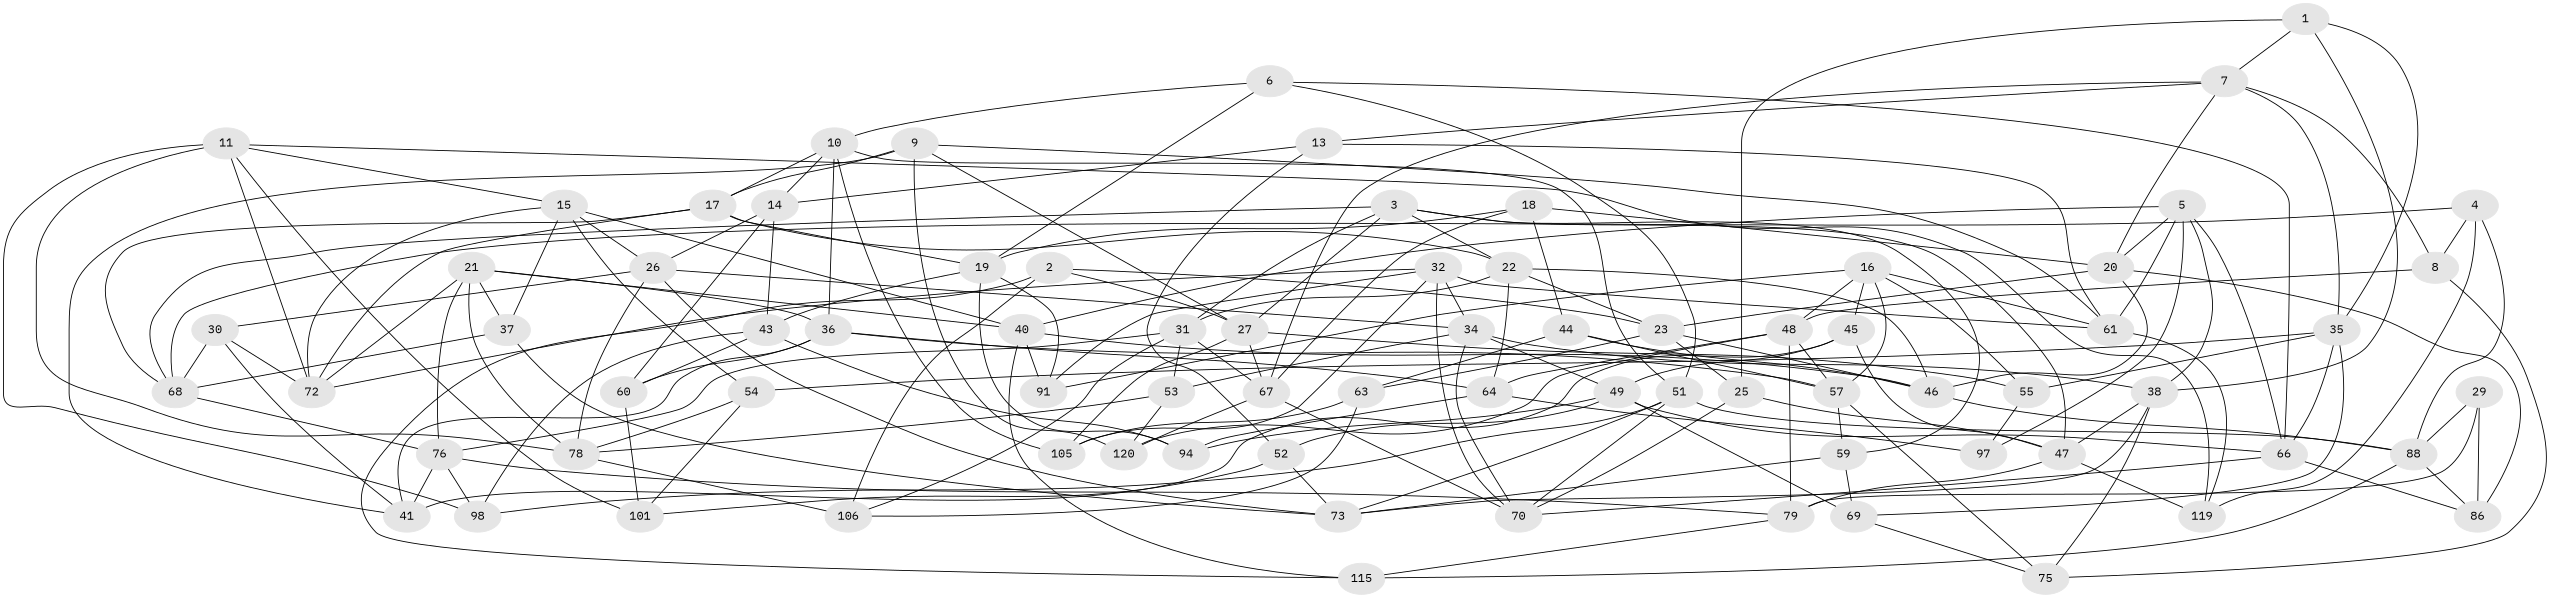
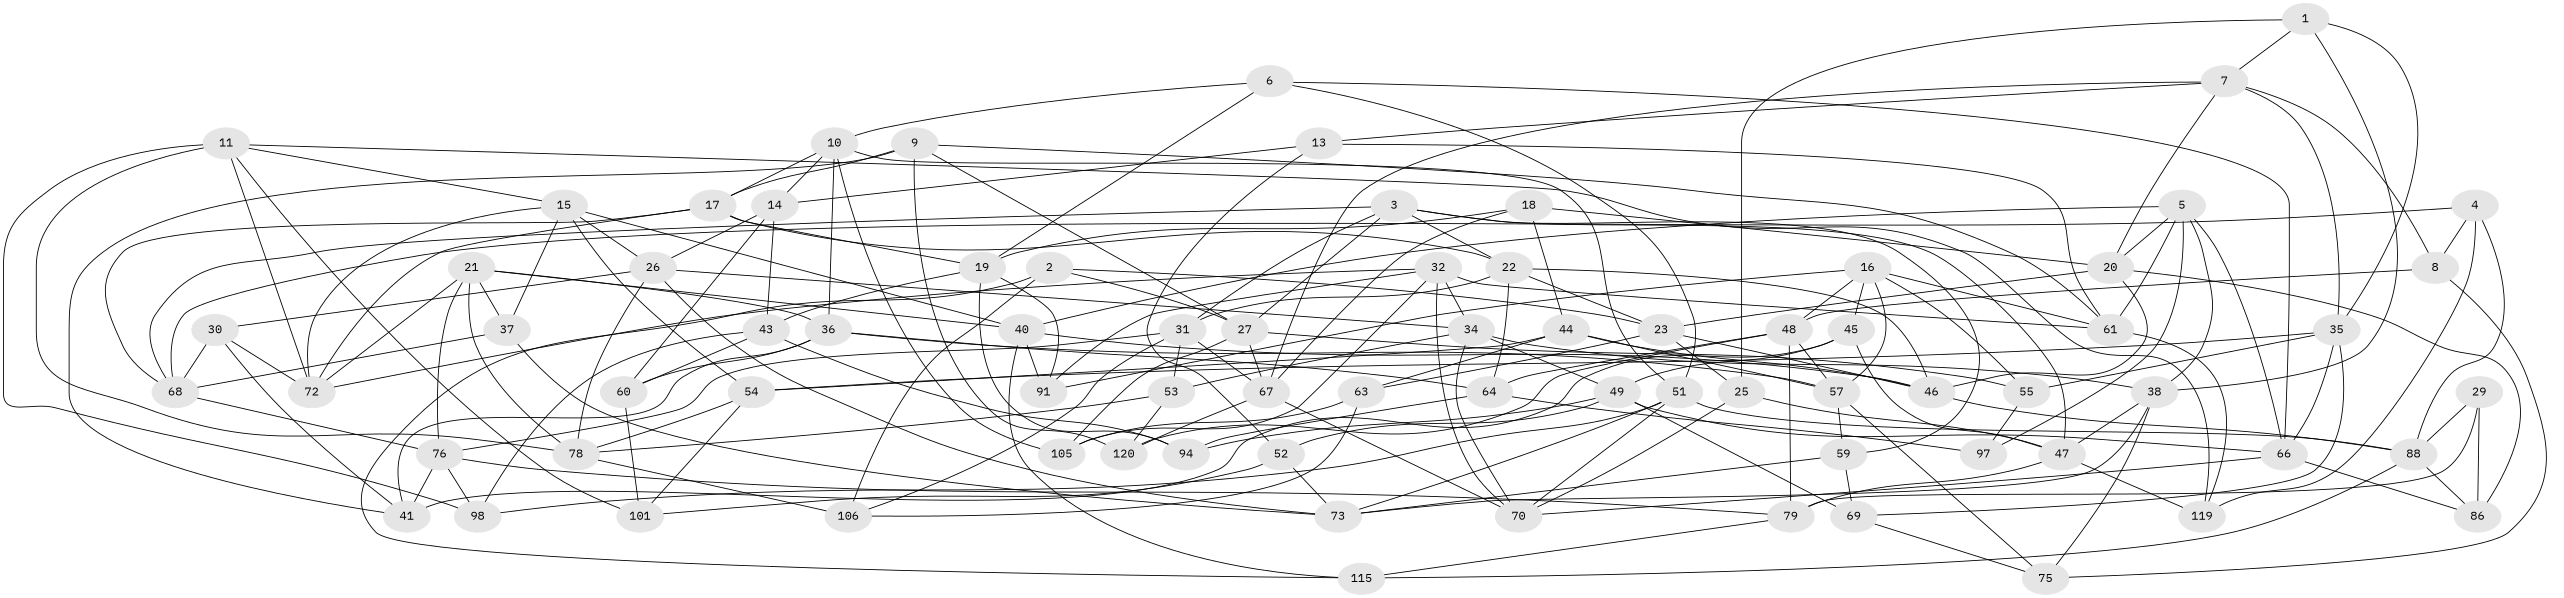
edge "44" -- "54": added
